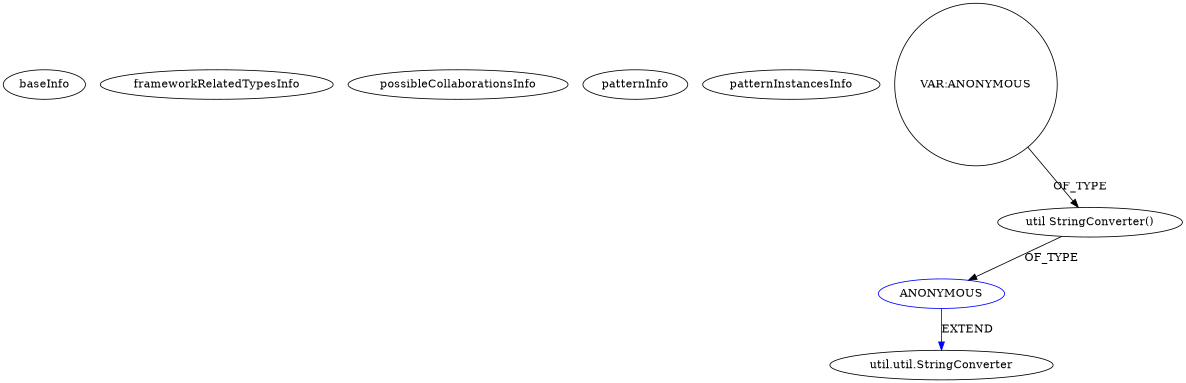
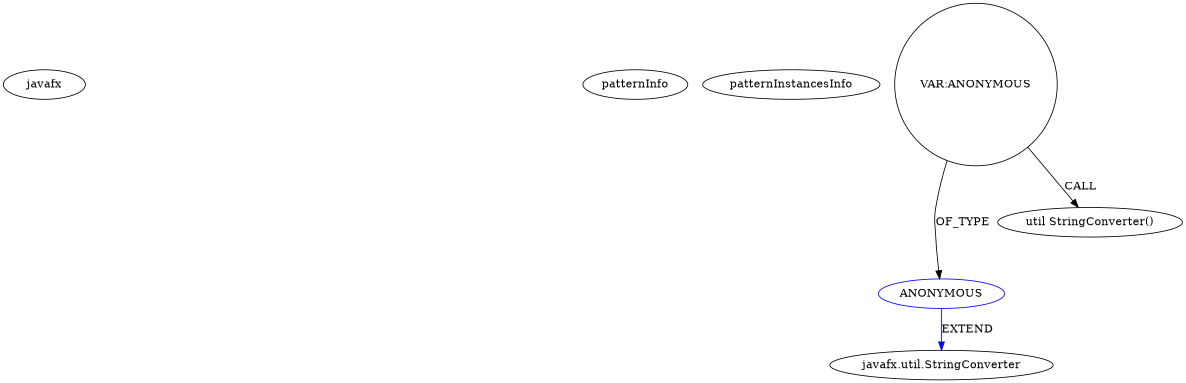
node "baseInfo": label "baseInfo" -> "javafx"
node "frameworkRelatedTypesInfo": removed
node "possibleCollaborationsInfo": removed
edge "VAR:ANONYMOUS" -> "util StringConverter()": label "OF_TYPE" -> "CALL"
edge "util StringConverter()" -> "ANONYMOUS": now "VAR:ANONYMOUS" -> "ANONYMOUS"
node "util.util.StringConverter": label "util.util.StringConverter" -> "javafx.util.StringConverter"
